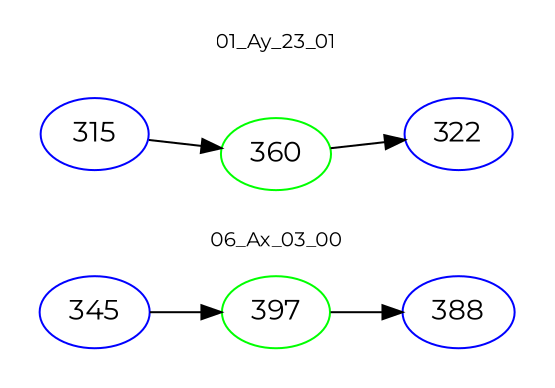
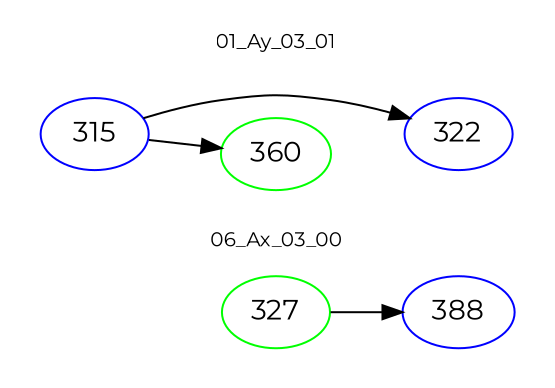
cluster "01_Ay_23_01": label "01_Ay_23_01" -> "01_Ay_03_01"
edge "360" -> "322": now "315" -> "322"
node "345": removed
node "397": label "397" -> "327"
